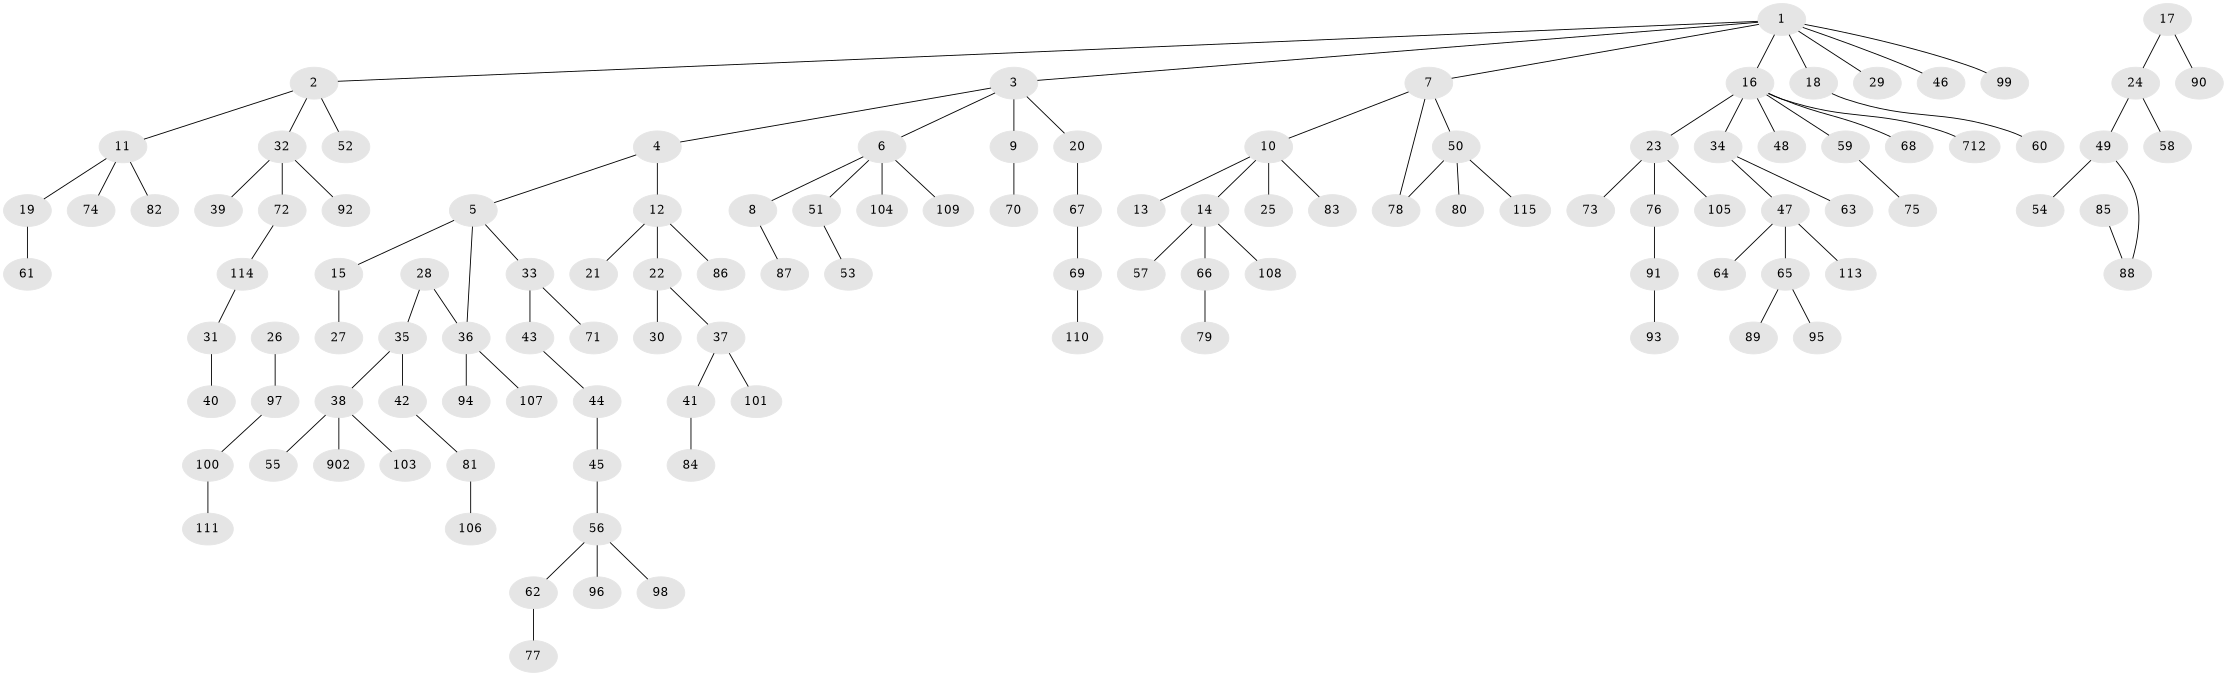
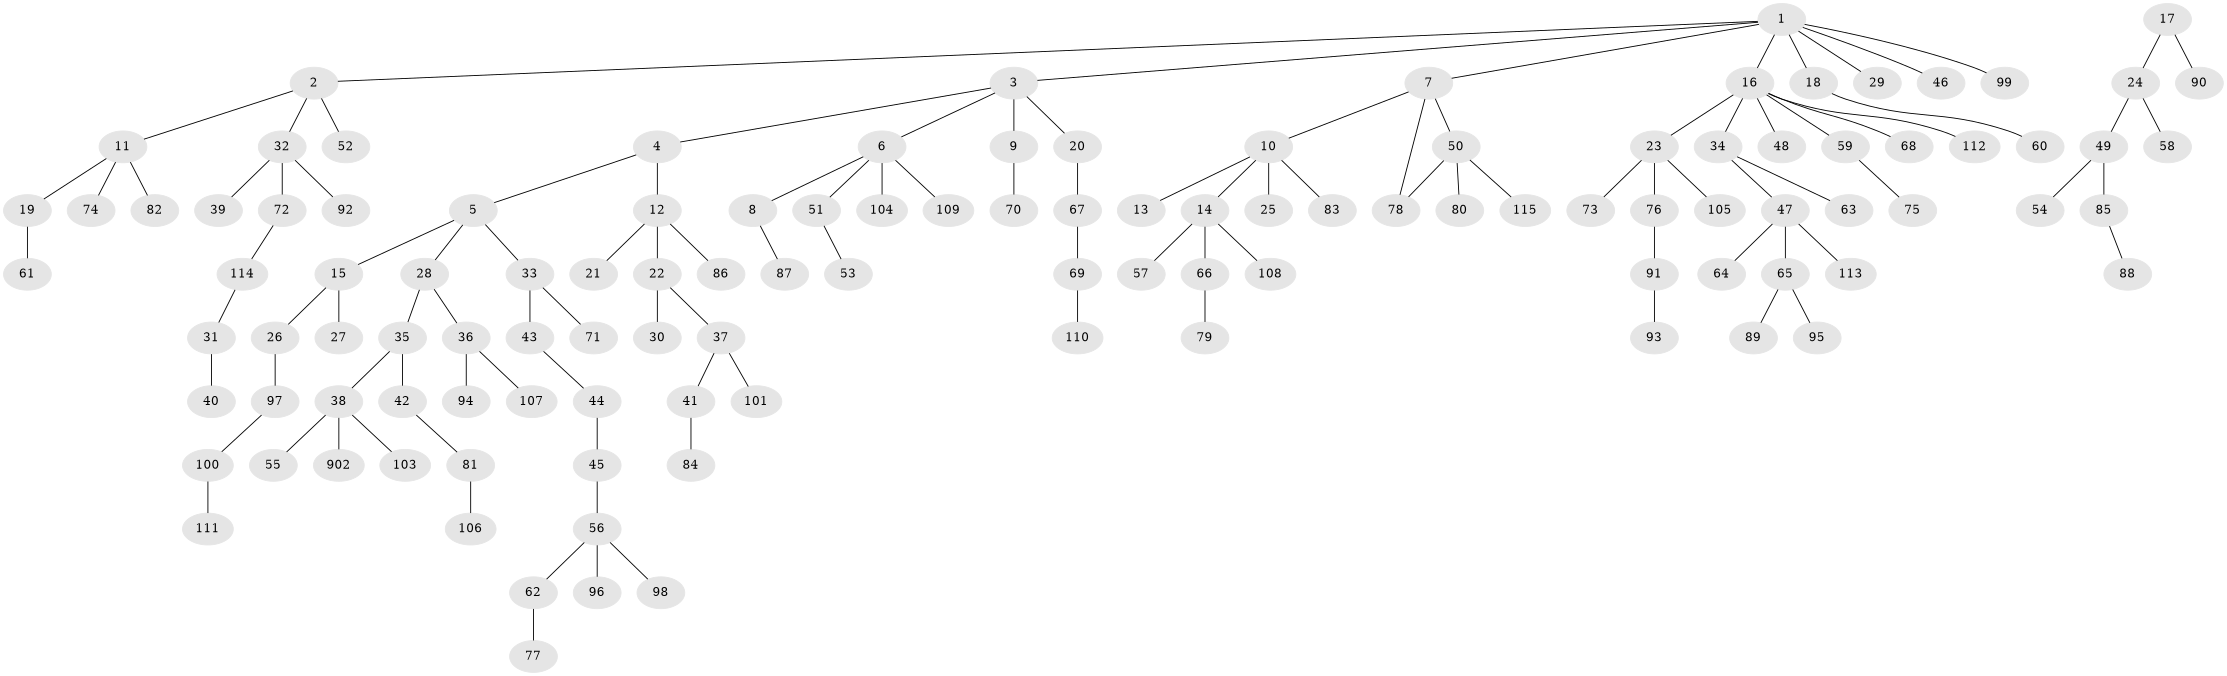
node "712": label "712" -> "112"
edge "49" -- "88": now "49" -- "85"
edge "5" -- "36": now "5" -- "28"
edge "15" -- "26": added
